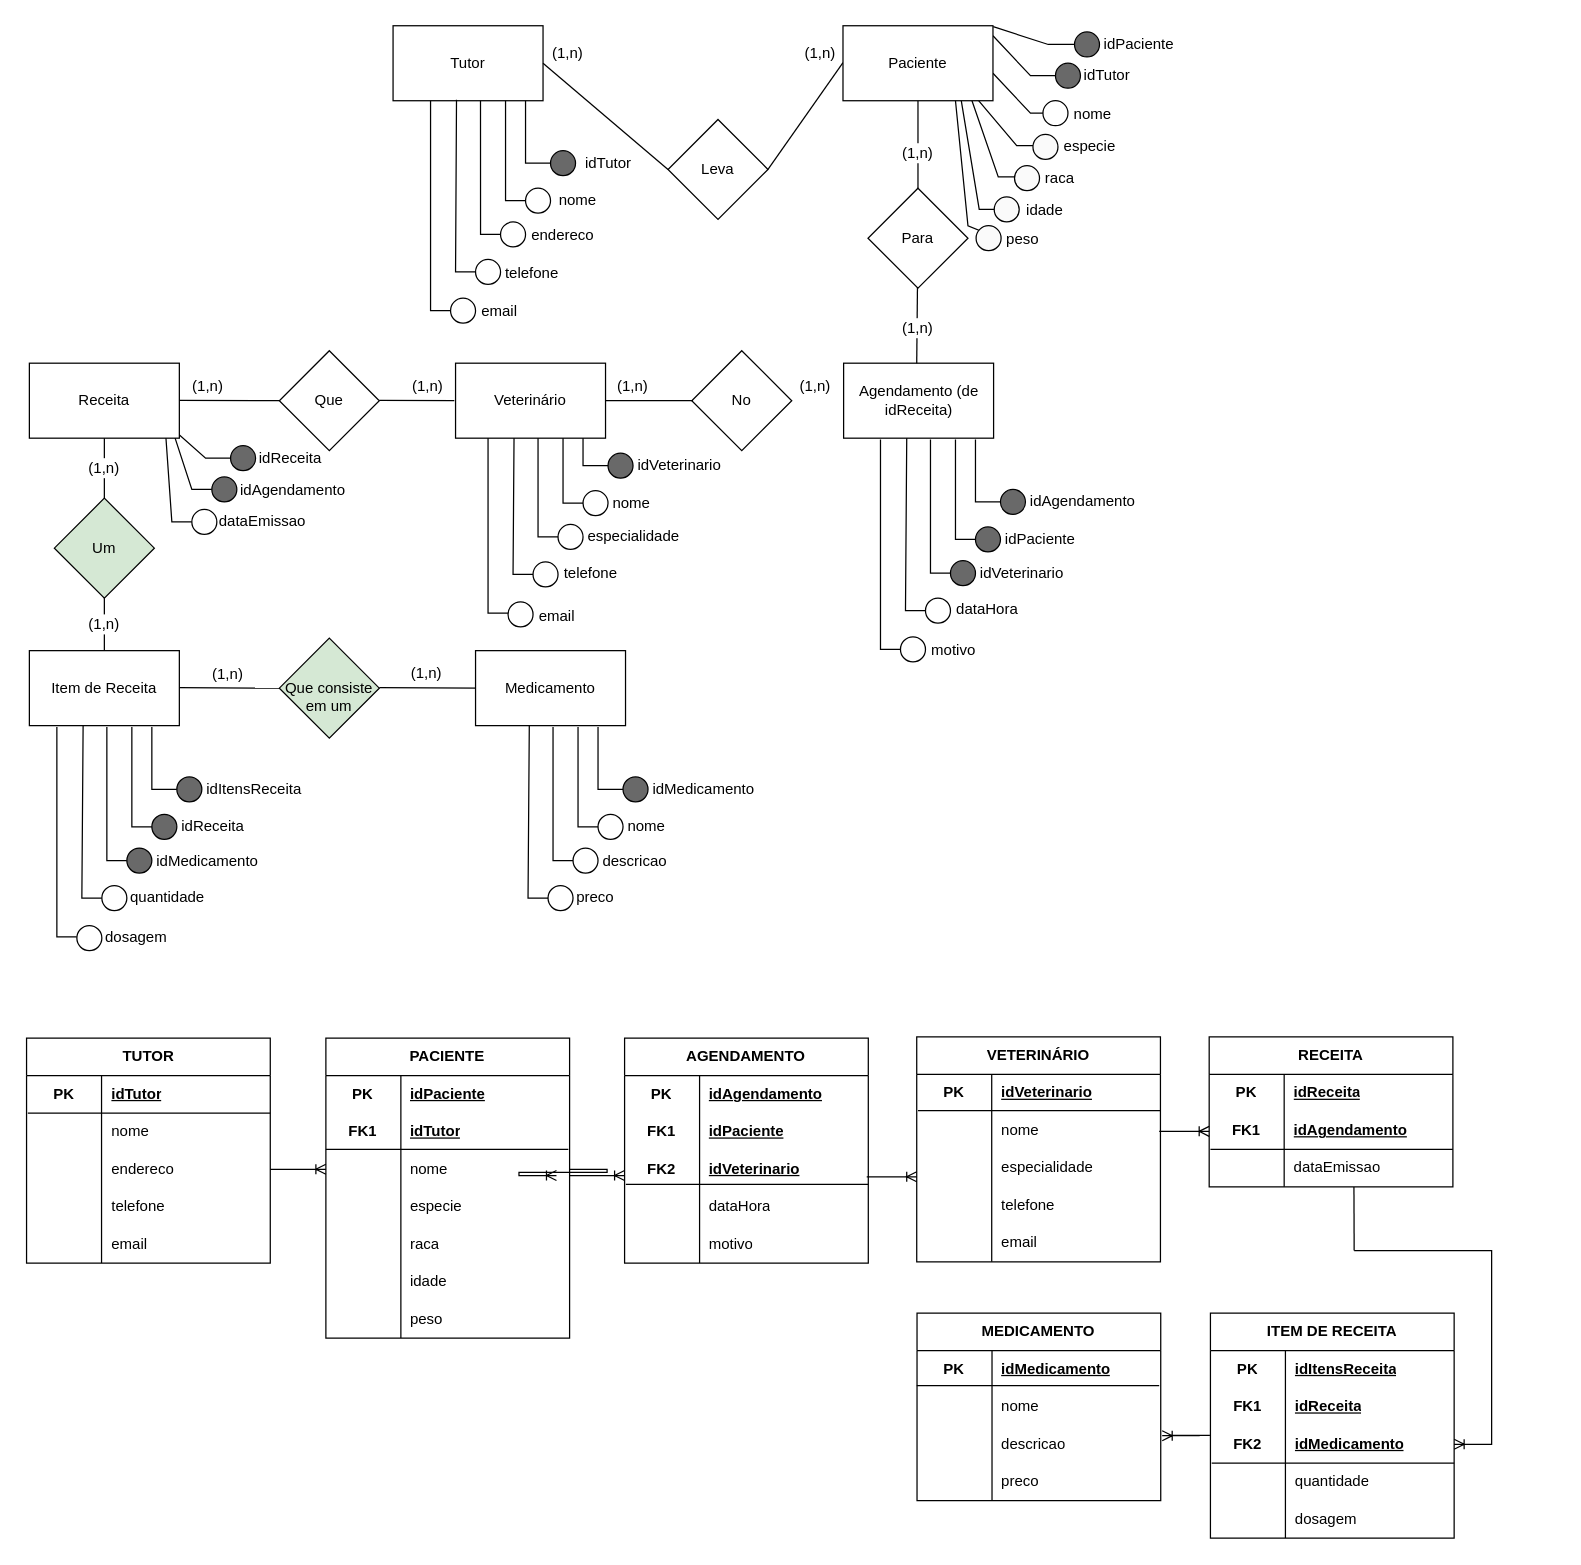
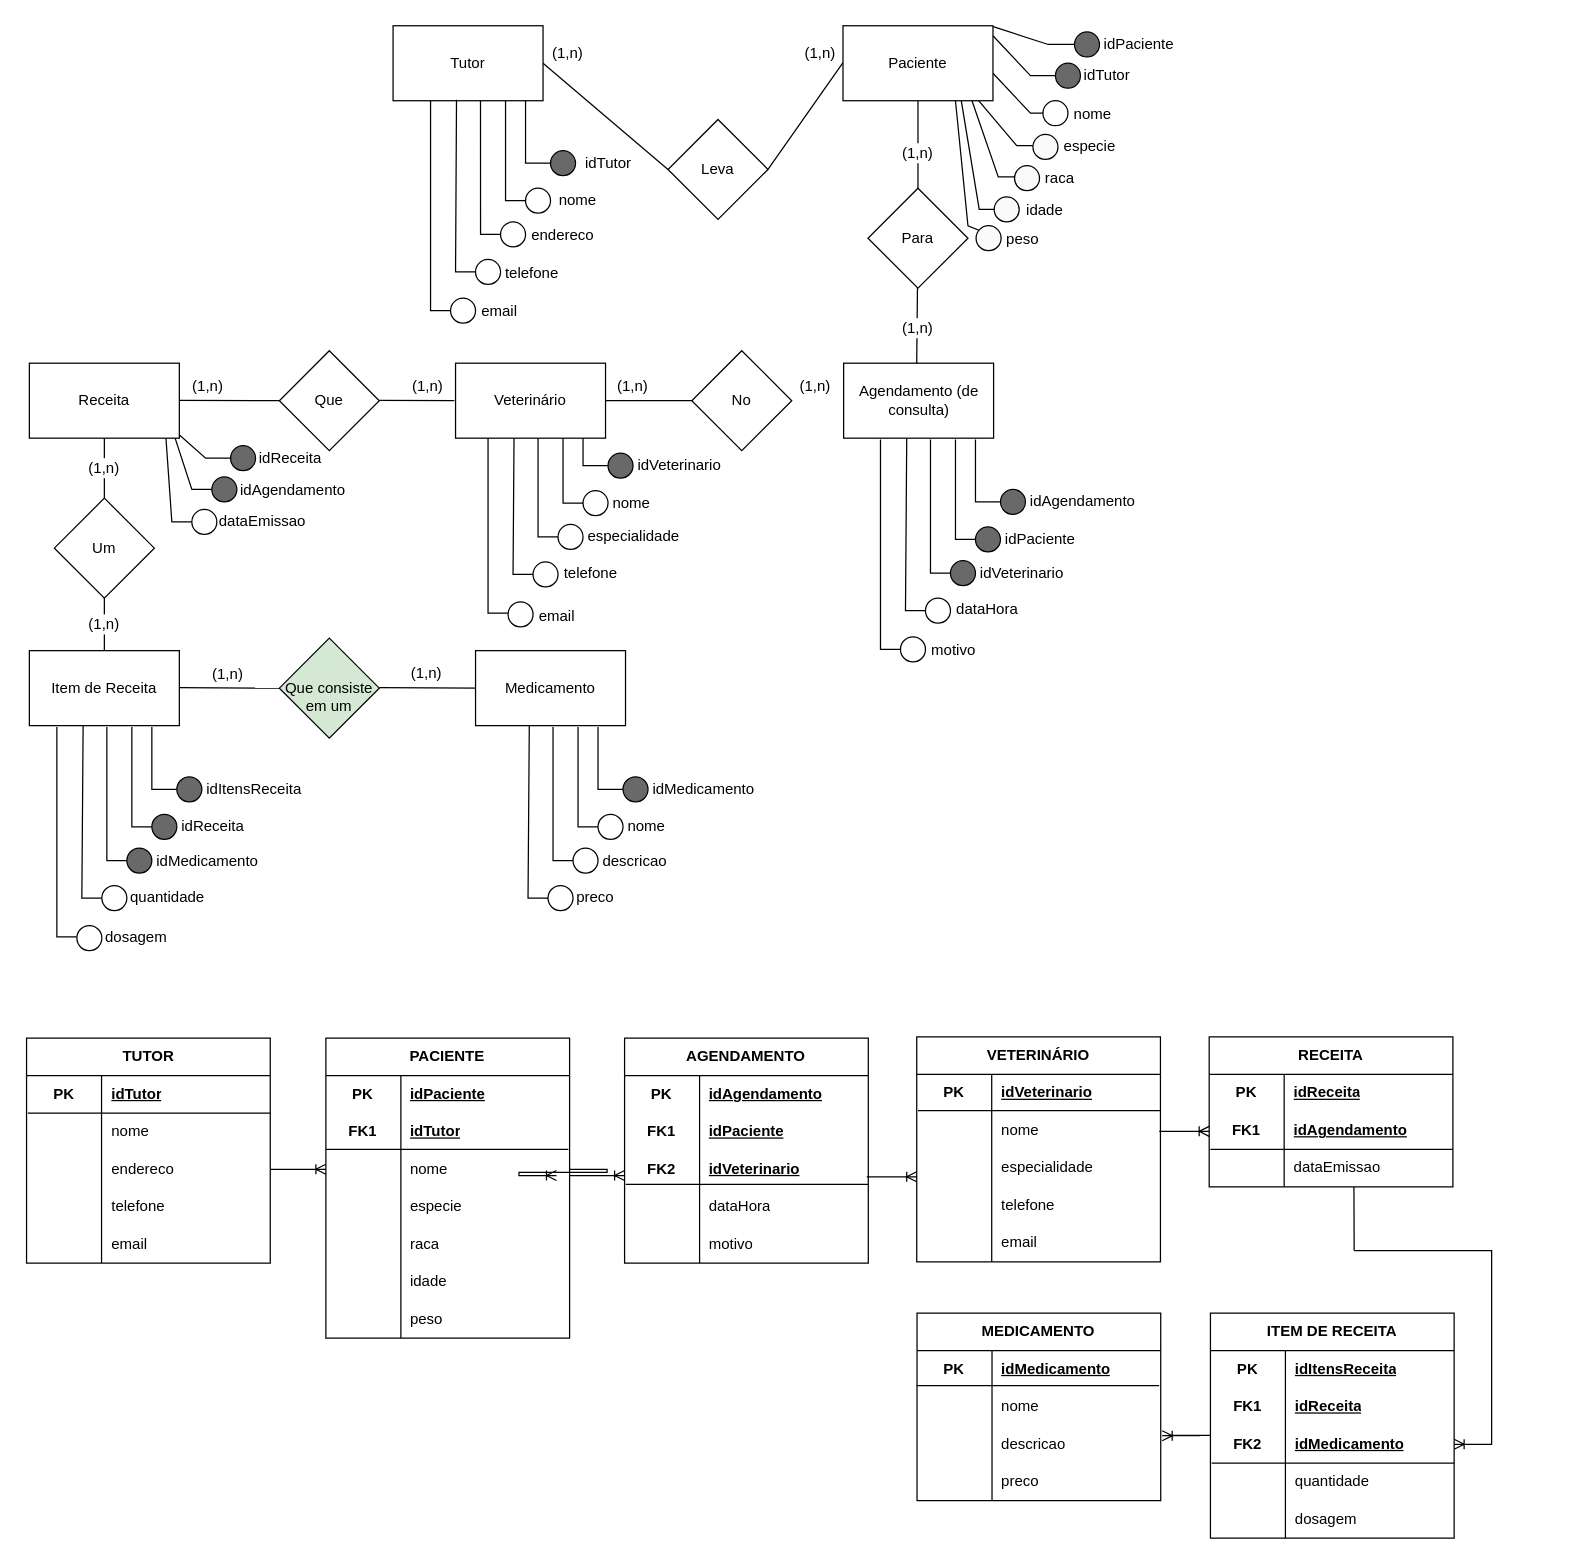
node "Agendamento (de idReceita)": label "Agendamento (de idReceita)" -> "Agendamento (de consulta)"
node "Um": fillcolor #d5e8d4 -> #ffffff
